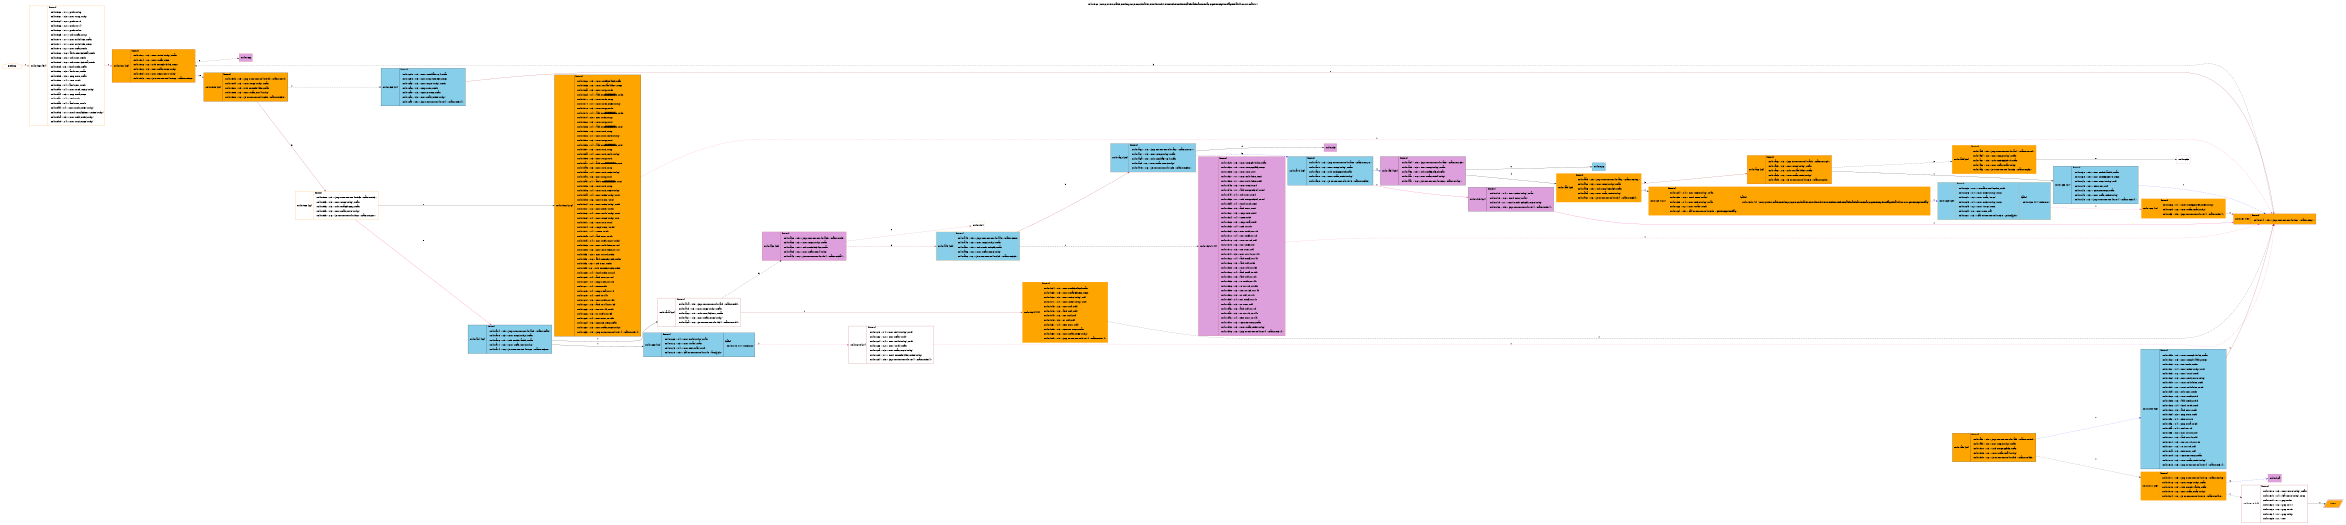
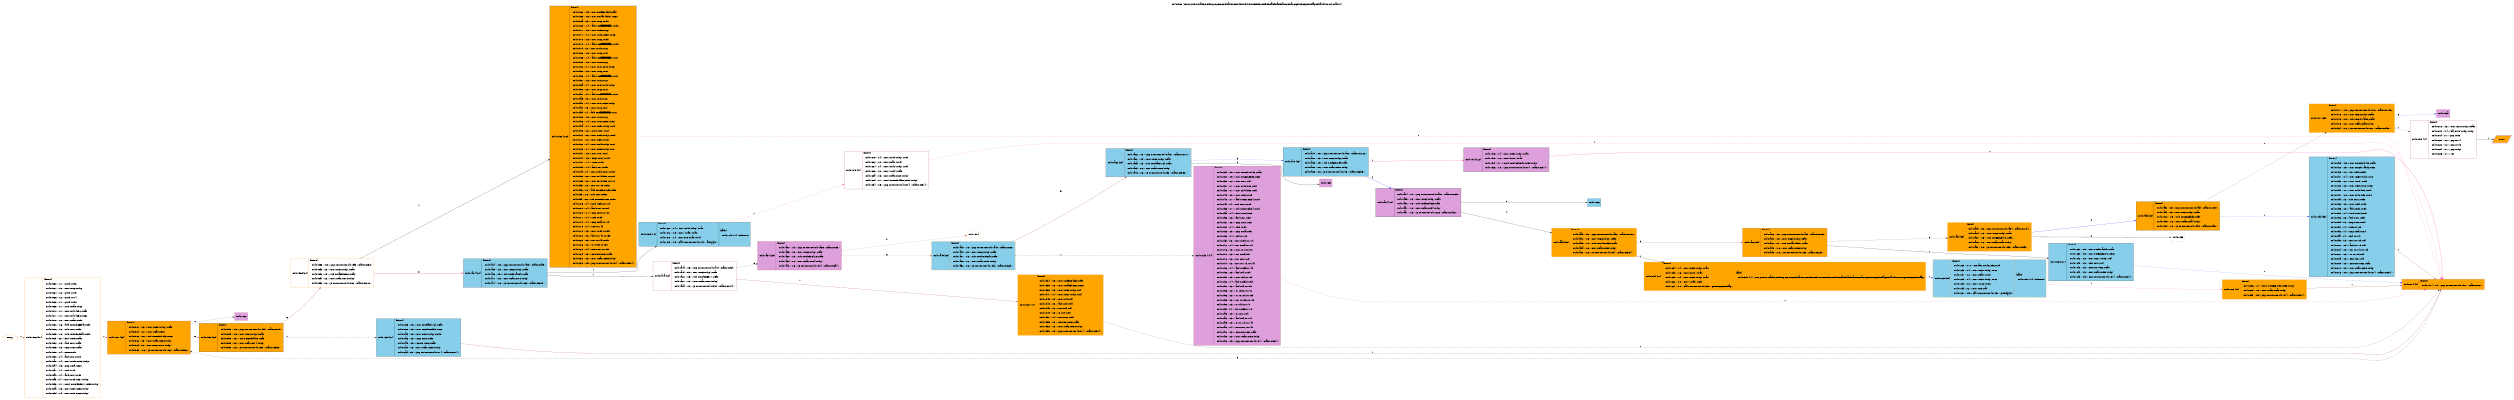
node "Desktop": label "Desktop" -> "Entry"
edge "0x401adf [25]" -> "0x401af8 [25]": added, label "2"
